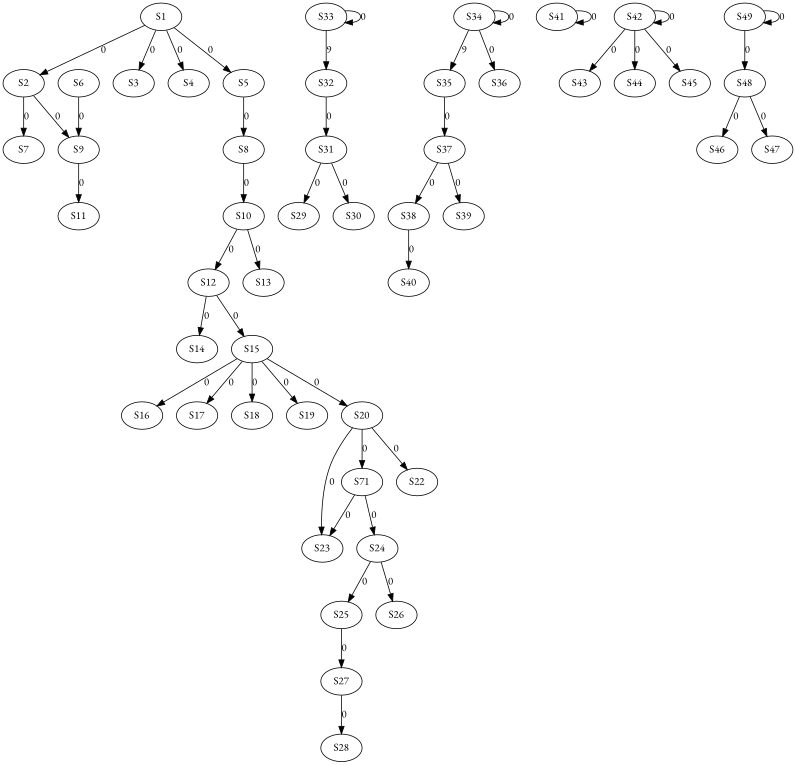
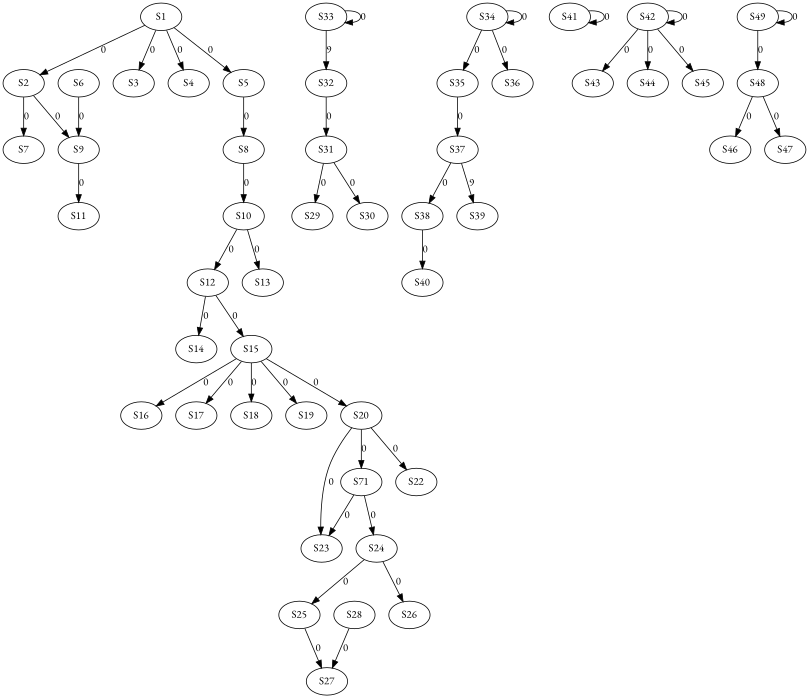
edge "S34" -> "S35": label "9" -> "0"
edge "S37" -> "S39": label "0" -> "9"
edge "S27" -> "S28": reversed
